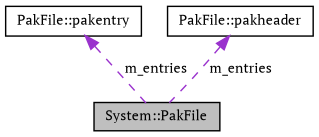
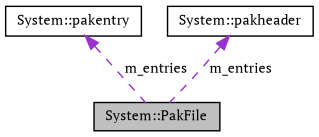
node "PakFile::pakentry": label "PakFile::pakentry" -> "System::pakentry"
node "PakFile::pakheader": label "PakFile::pakheader" -> "System::pakheader"
